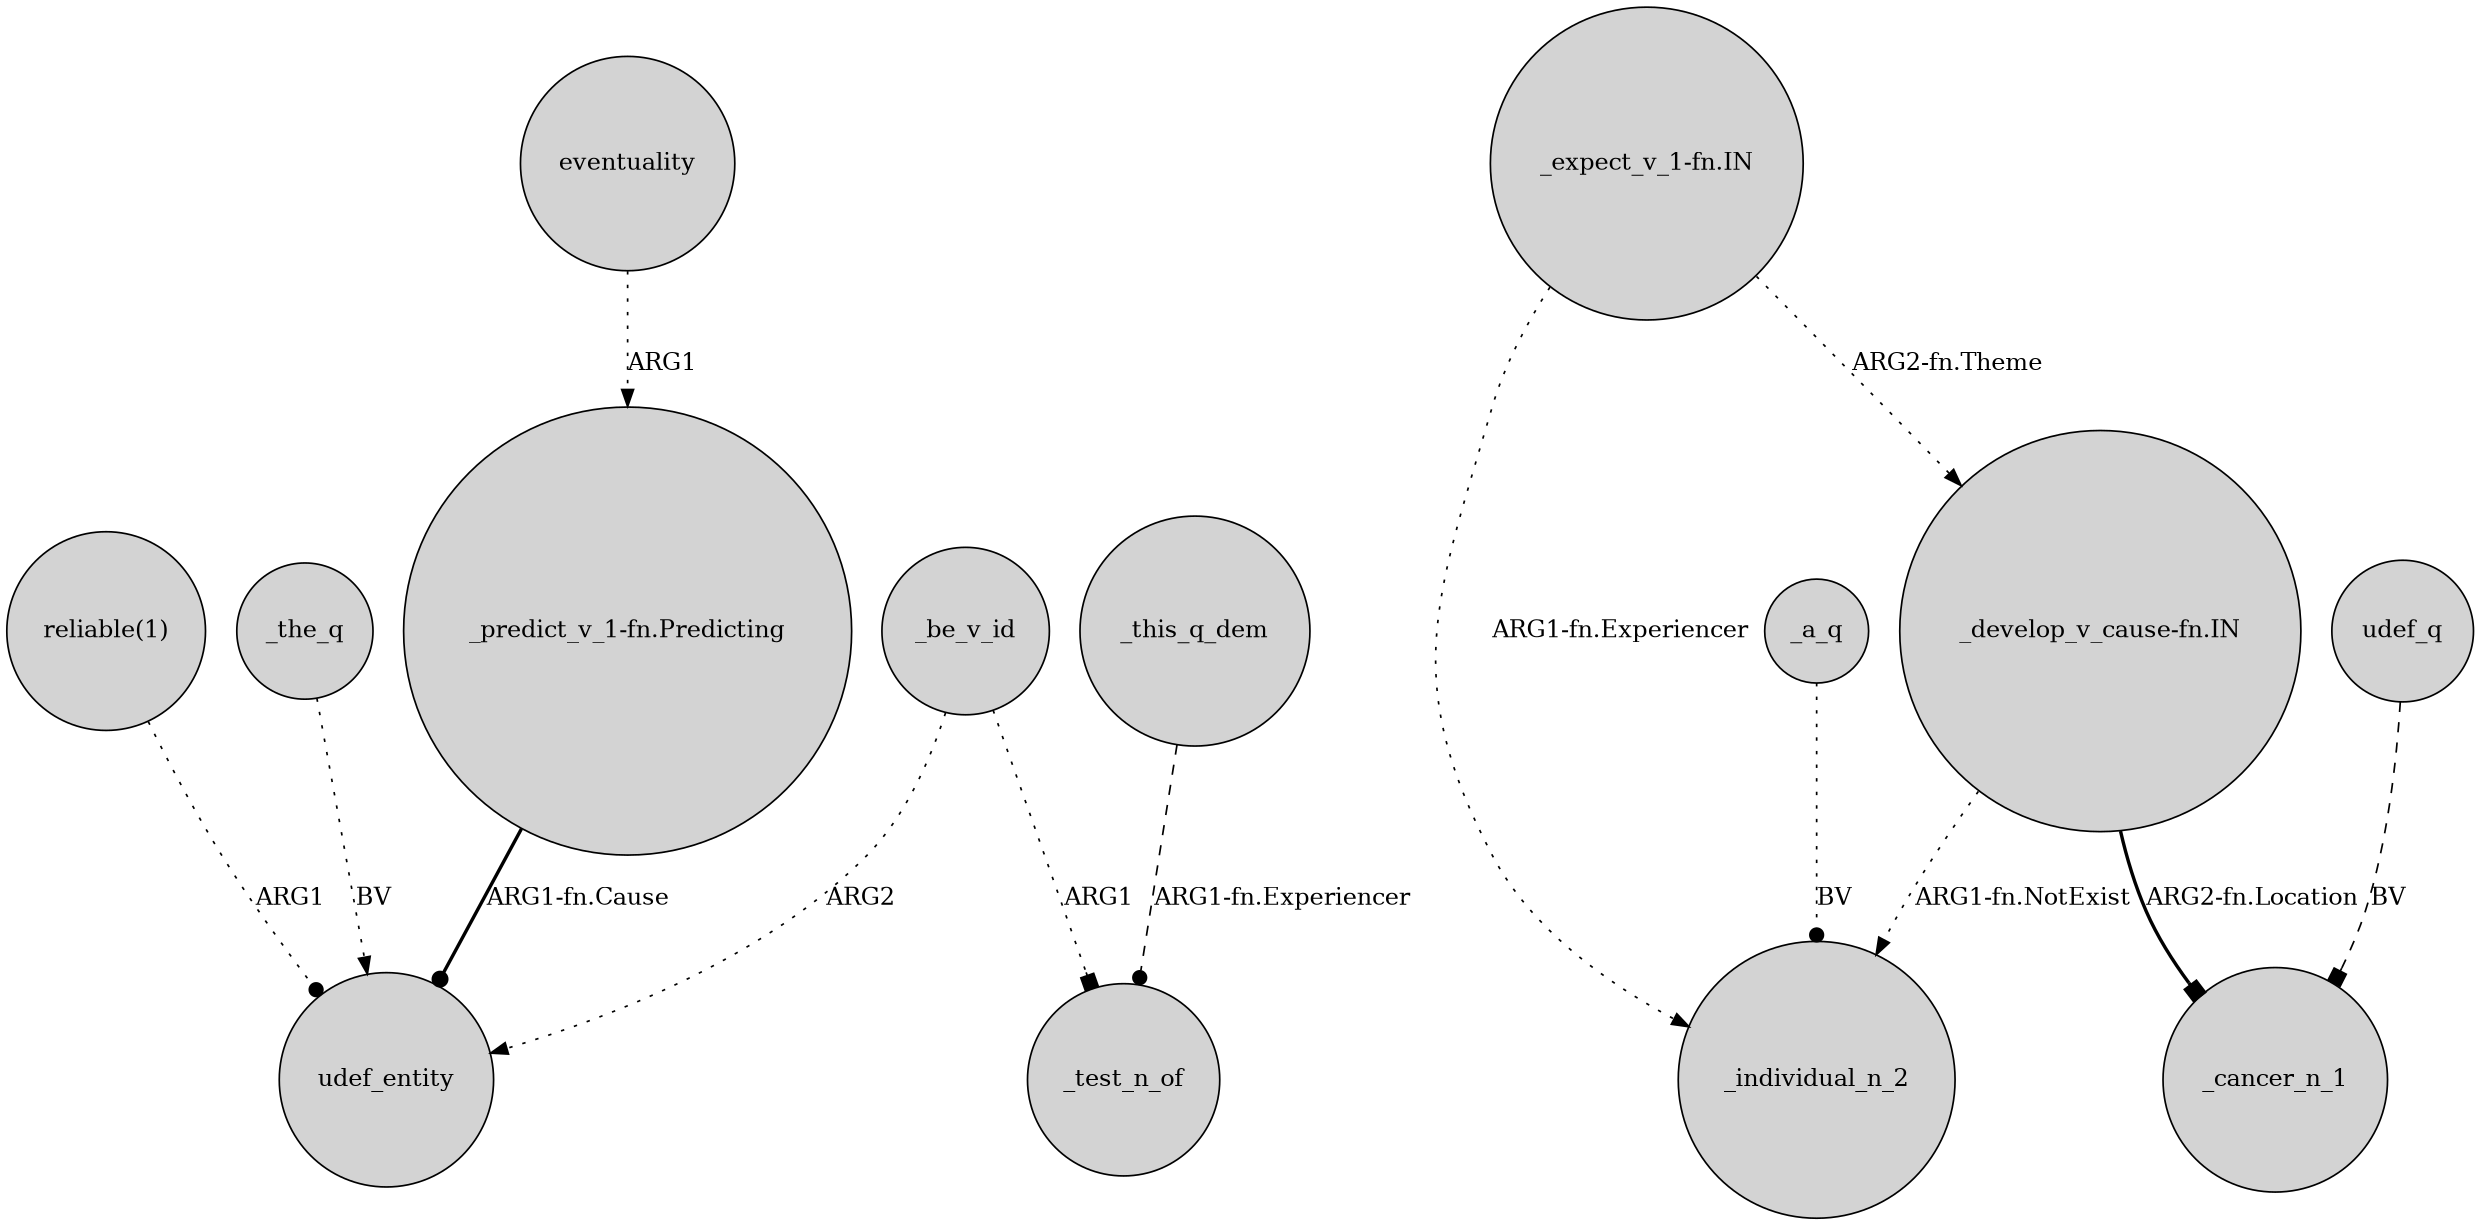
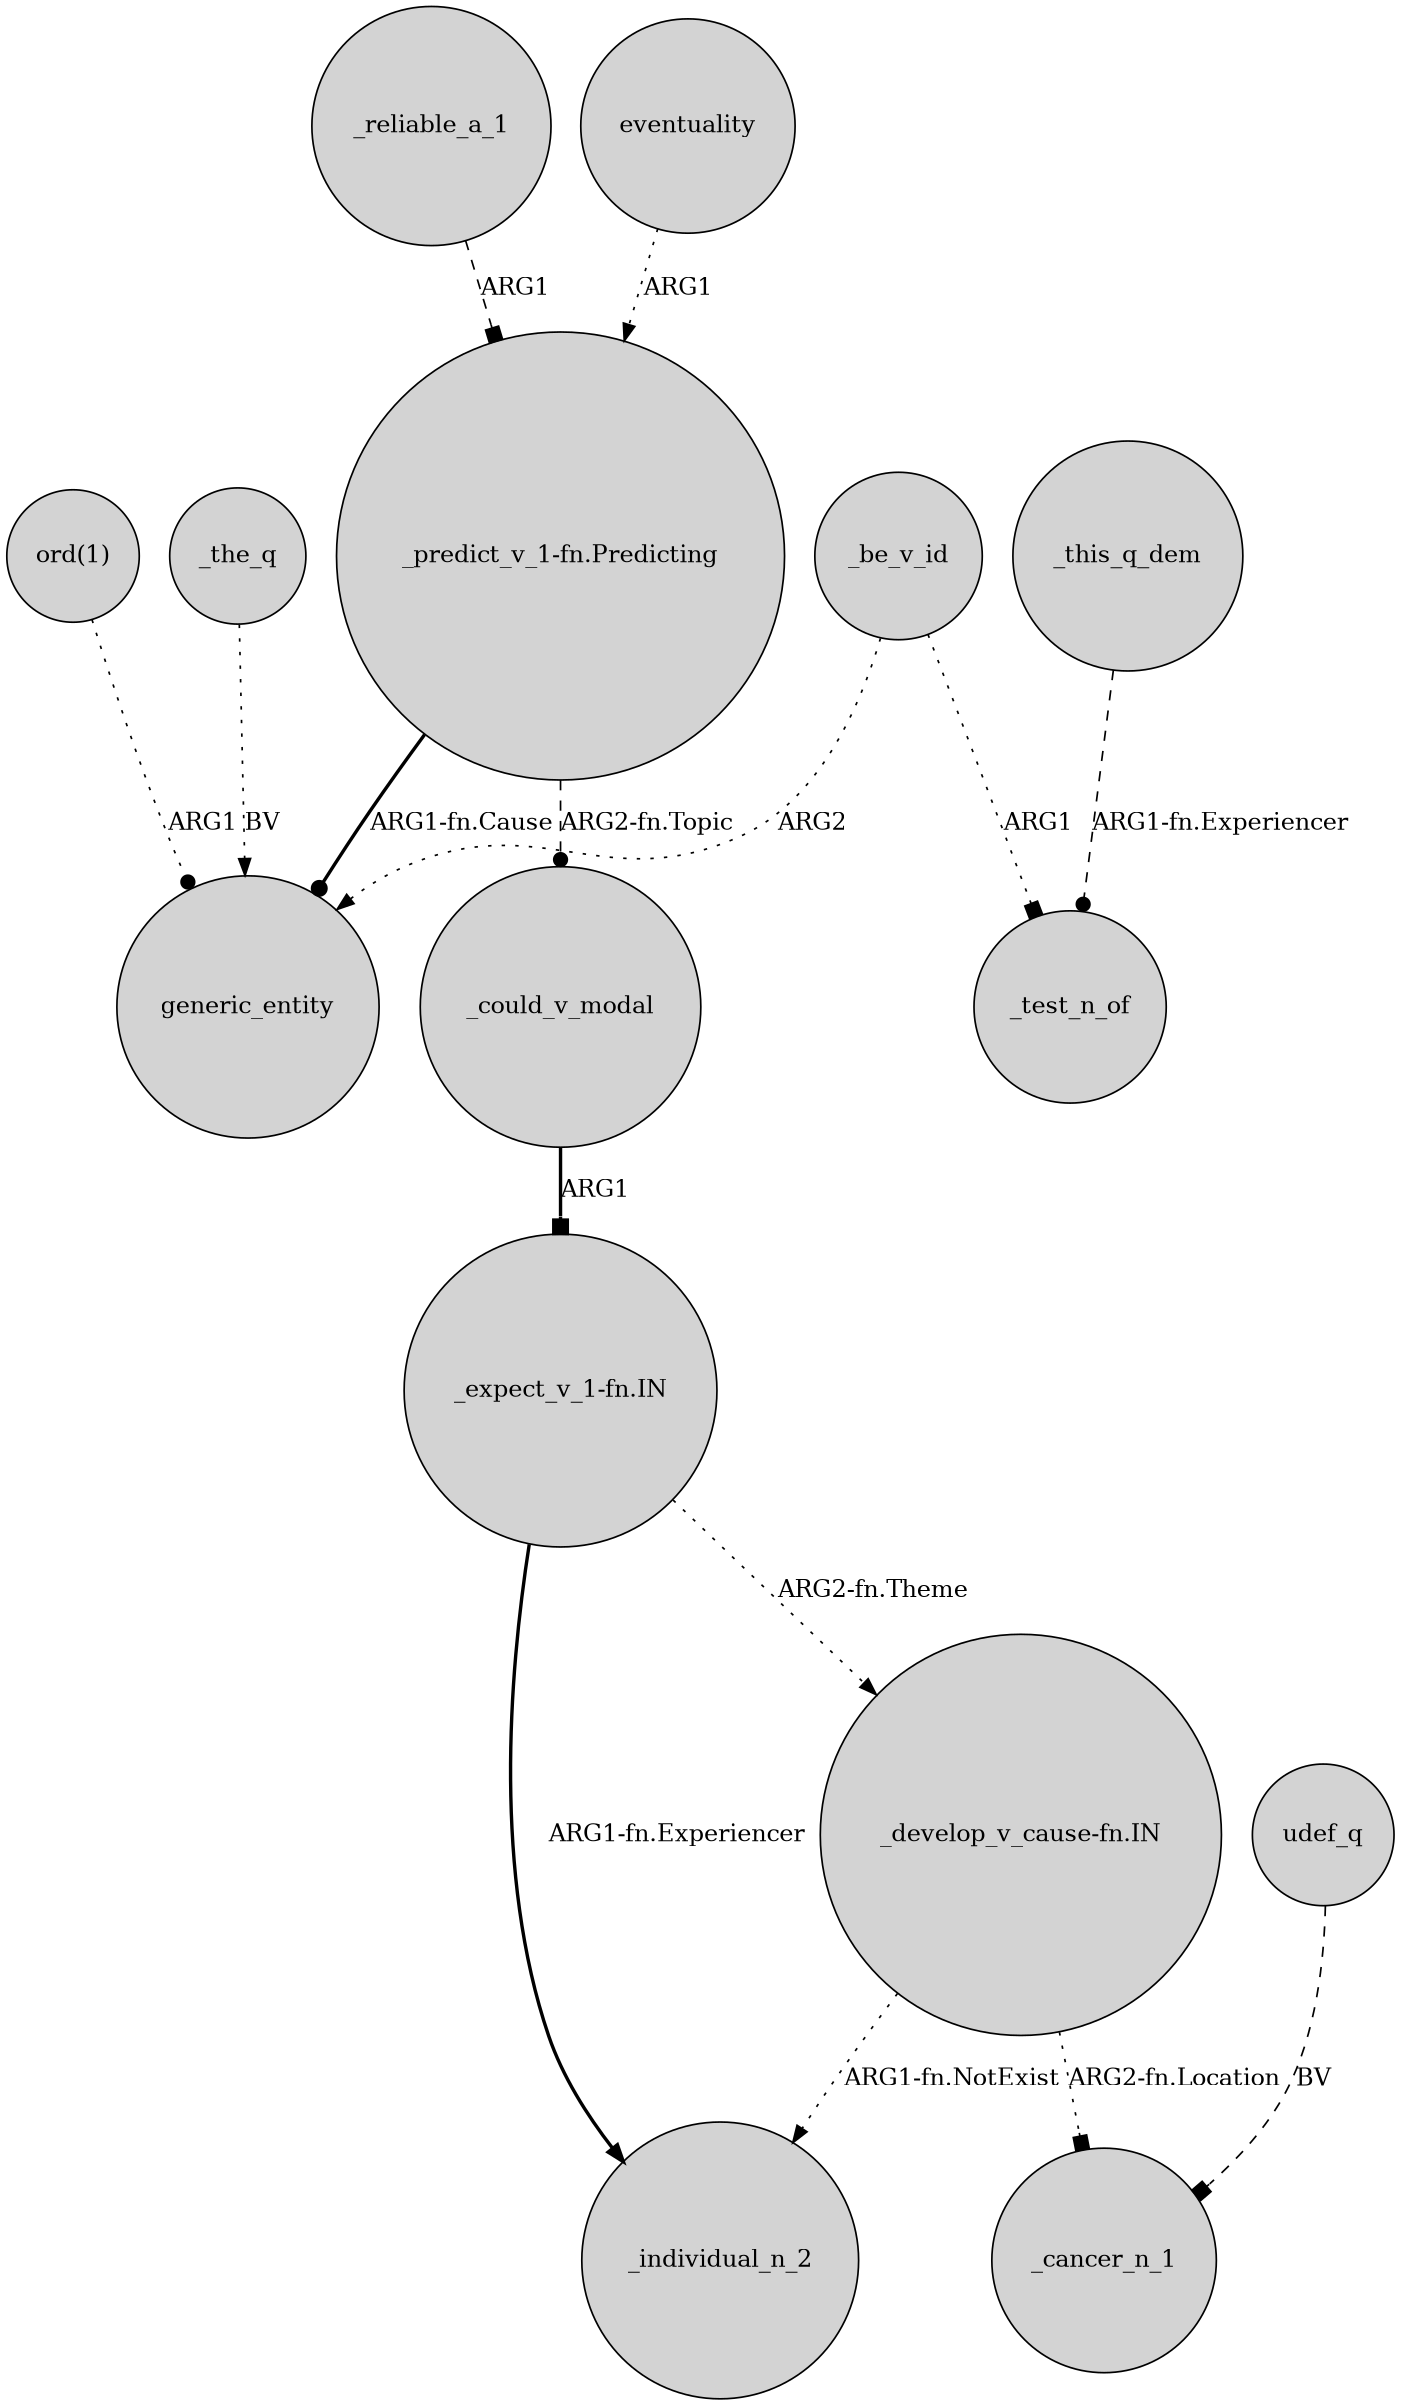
node "_reliable_a_1": added
node "reliable(1)": label "reliable(1)" -> "ord(1)"
node "_a_q": removed
edge "_expect_v_1-fn.IN" -> "_individual_n_2": style dotted -> bold
edge "_develop_v_cause-fn.IN" -> "_cancer_n_1": style bold -> dotted
node "_could_v_modal": added
node "udef_entity": label "udef_entity" -> "generic_entity"
